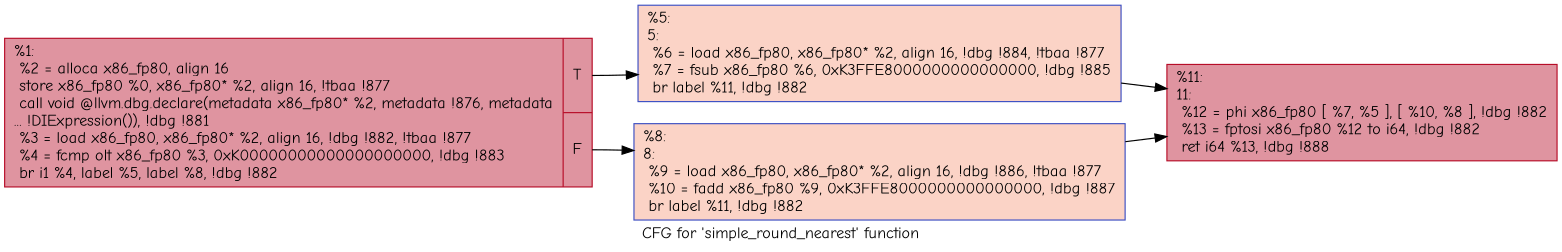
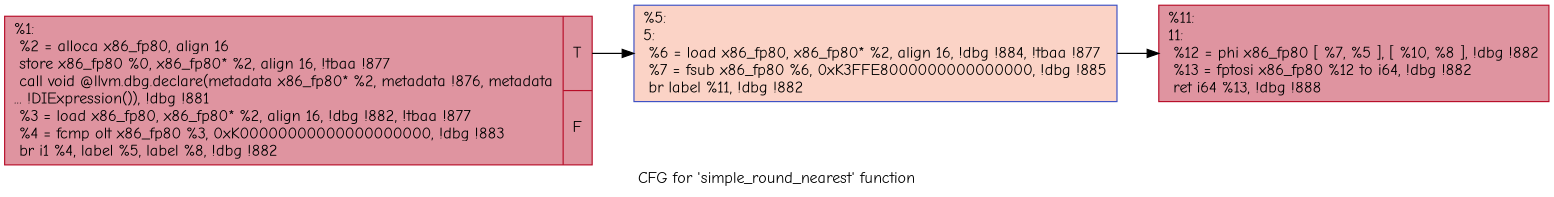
node "%8:": removed
